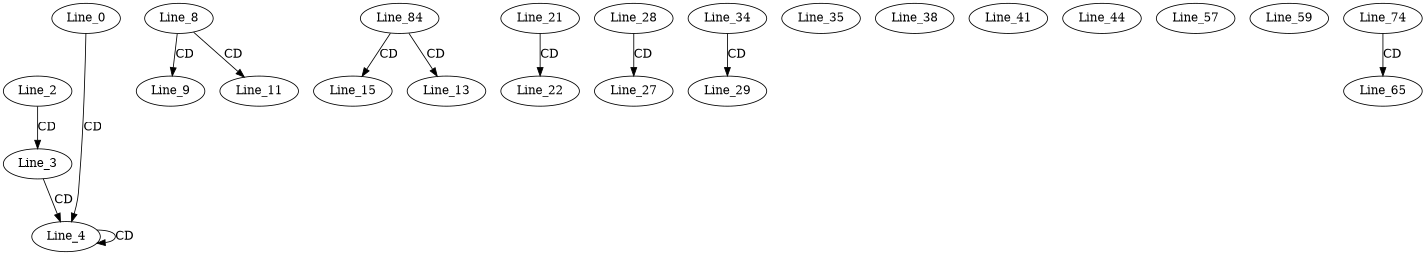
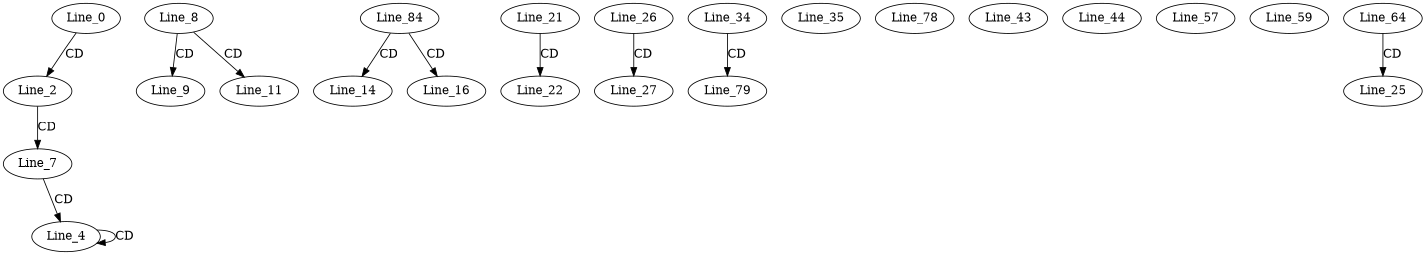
node "Line_28": label "Line_28" -> "Line_26"
node "Line_38": label "Line_38" -> "Line_78"
node "Line_41": label "Line_41" -> "Line_43"
node "Line_74": label "Line_74" -> "Line_64"
node "Line_15": label "Line_15" -> "Line_14"
node "Line_13": label "Line_13" -> "Line_16"
node "Line_29": label "Line_29" -> "Line_79"
node "Line_65": label "Line_65" -> "Line_25"
edge "Line_0" -> "Line_4": now "Line_0" -> "Line_2"
node "Line_3": label "Line_3" -> "Line_7"
